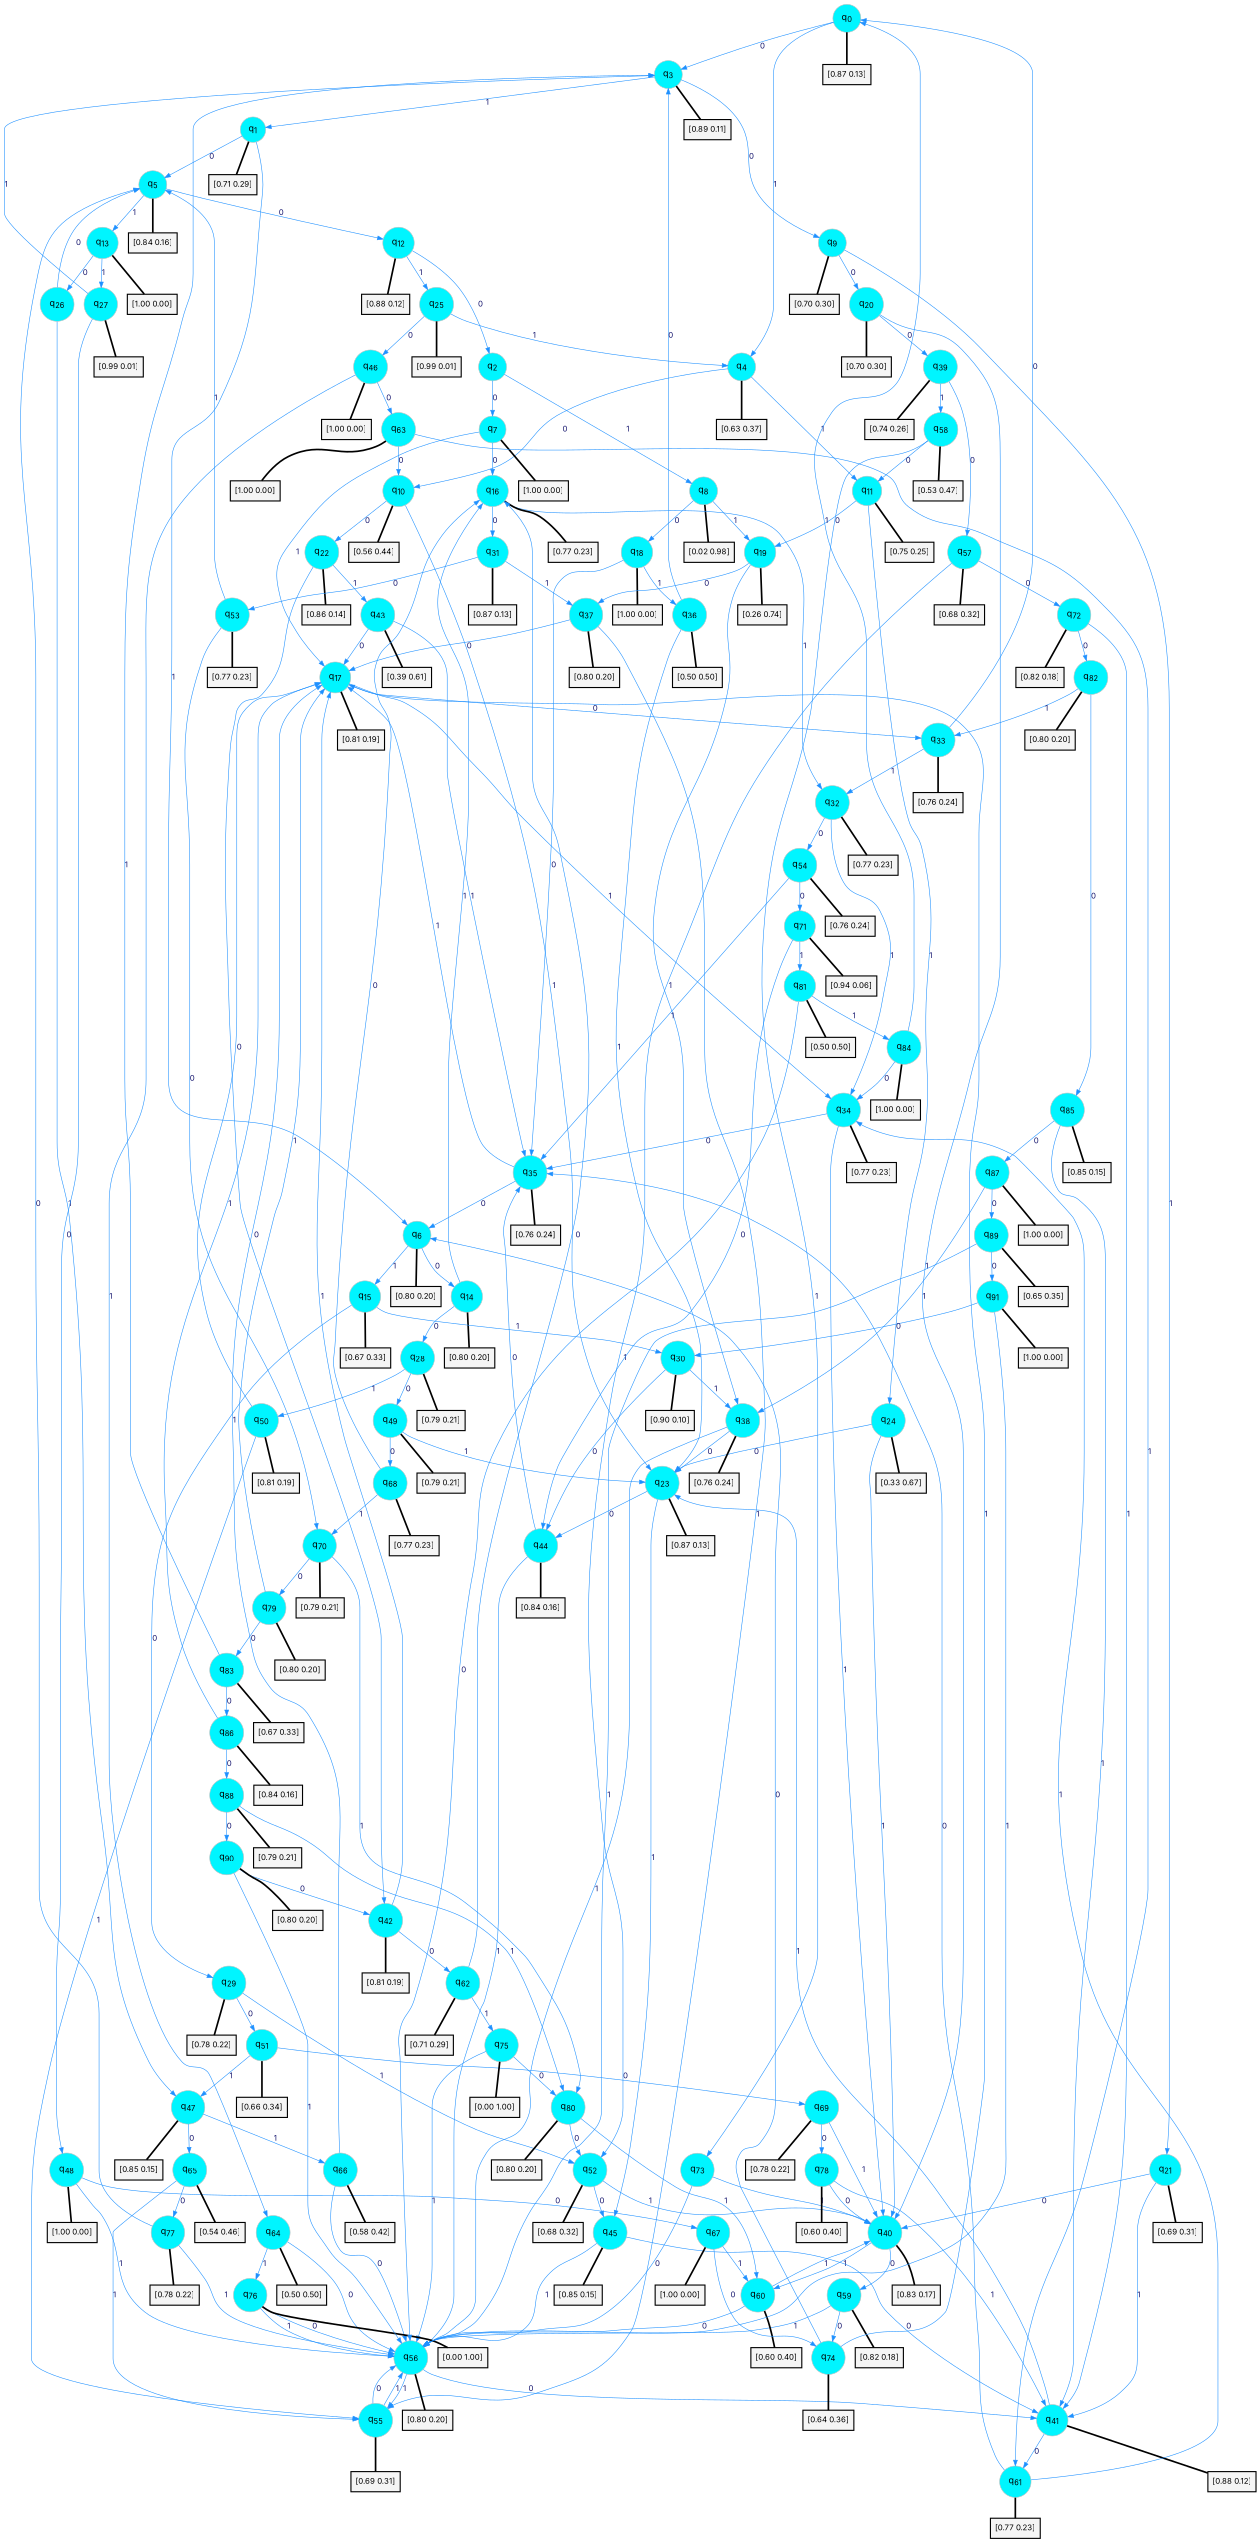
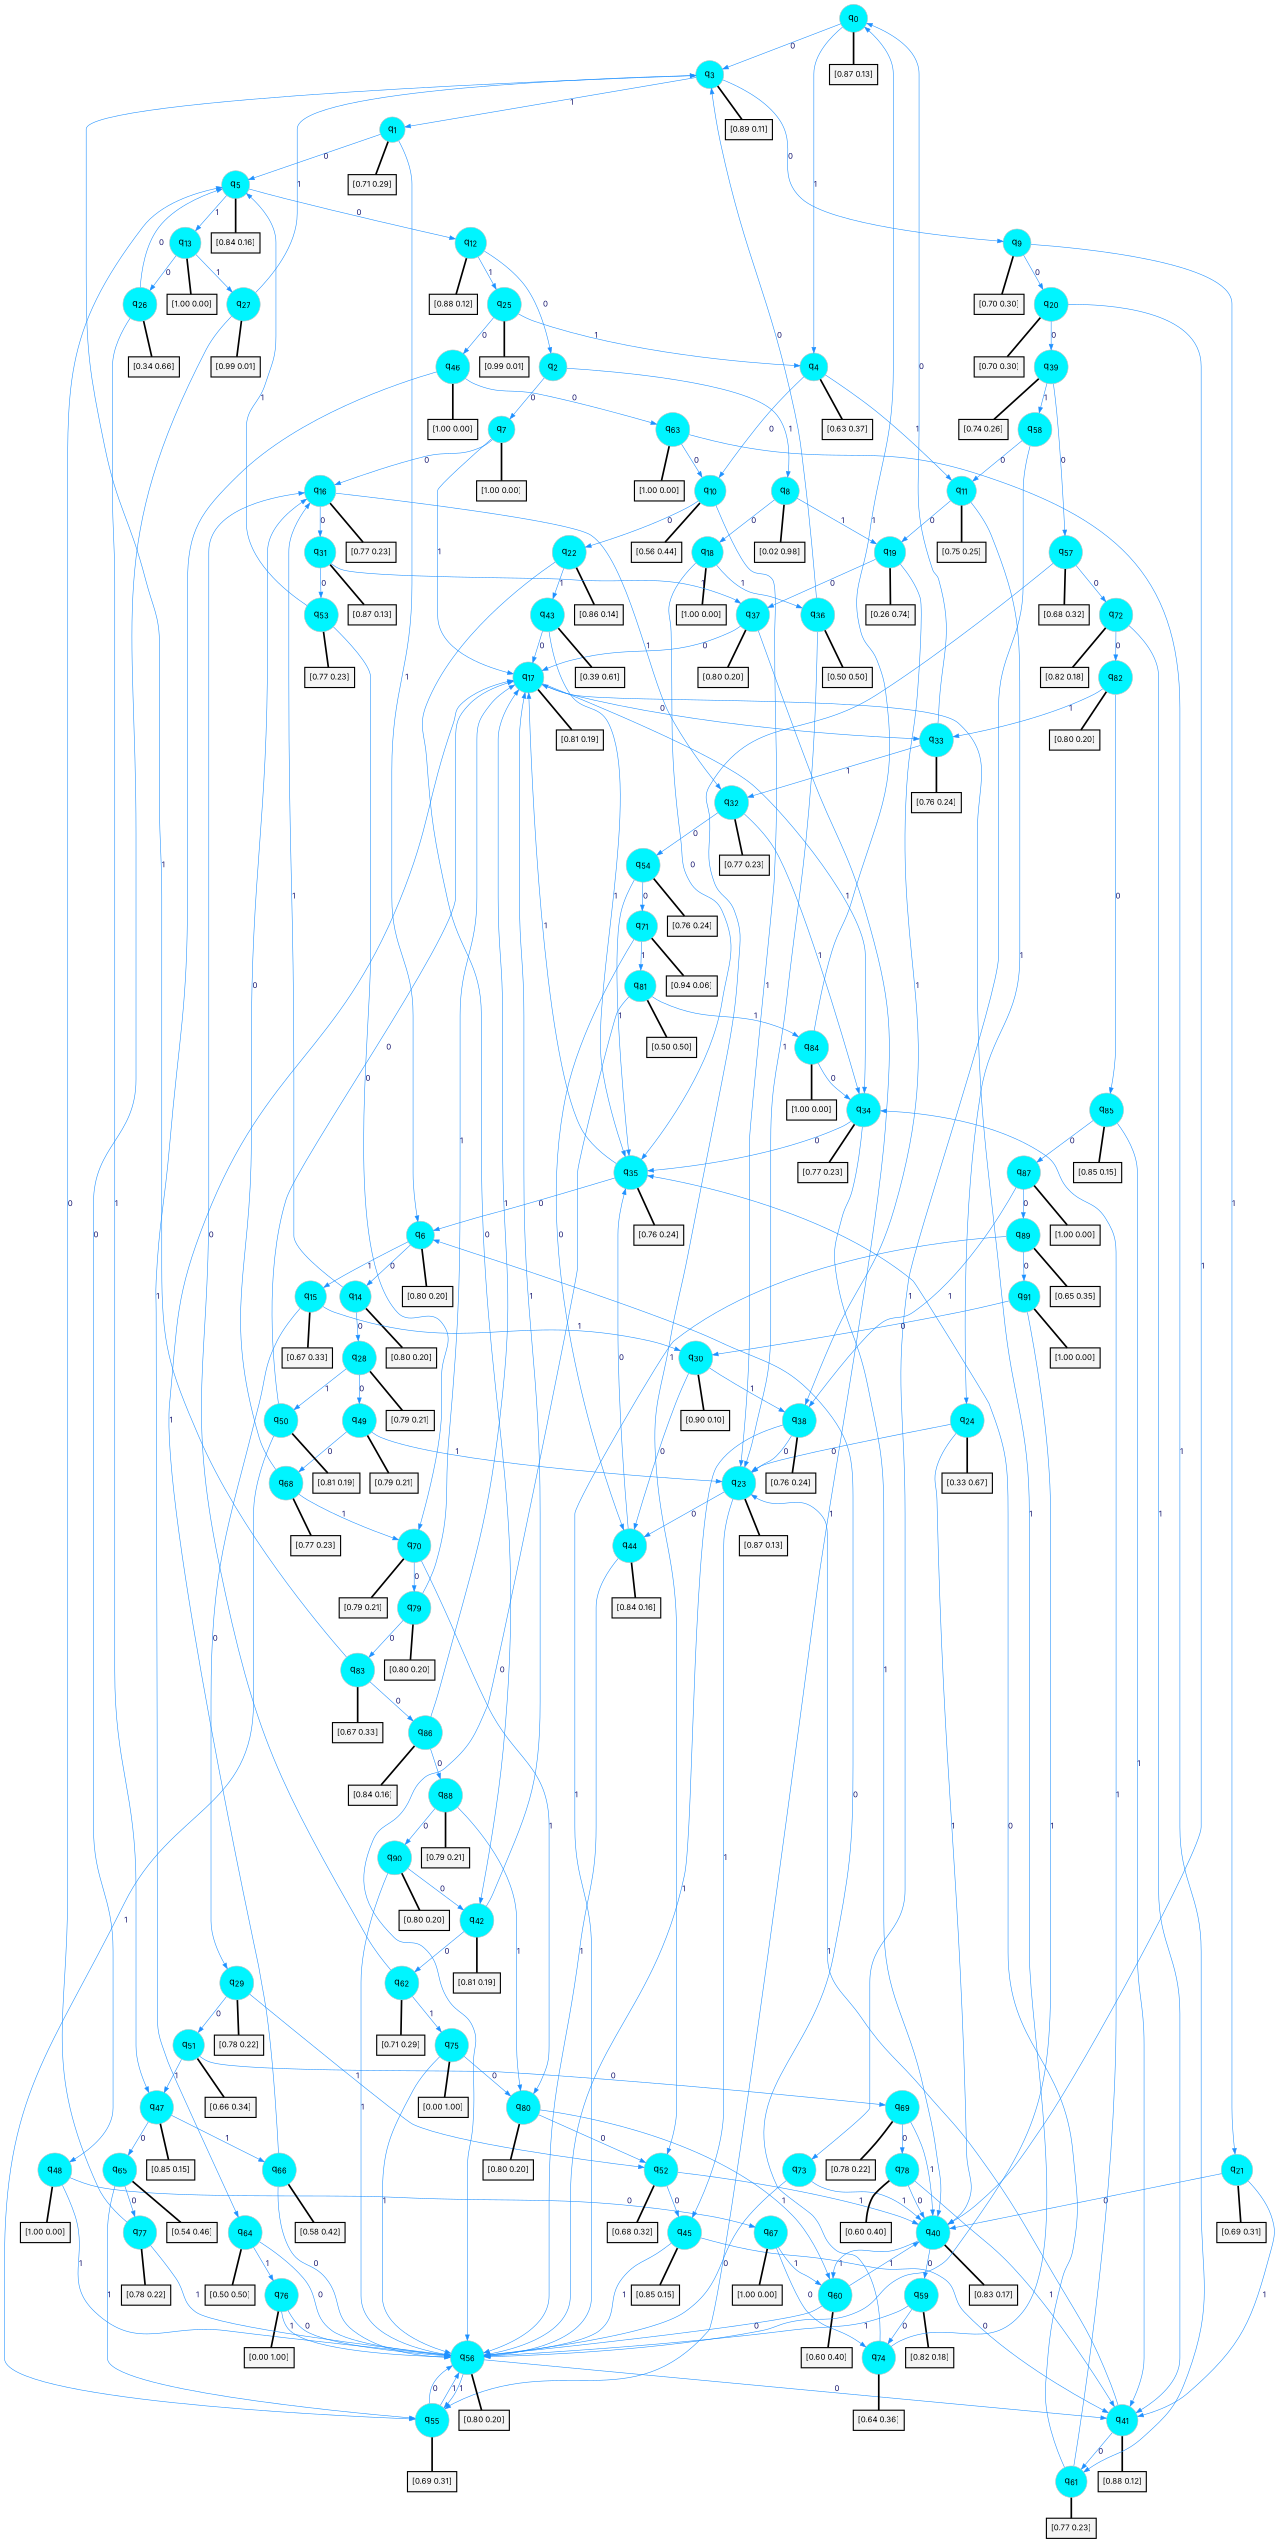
node "[0.34 0.66]": added
node "[0.53 0.47]": removed
